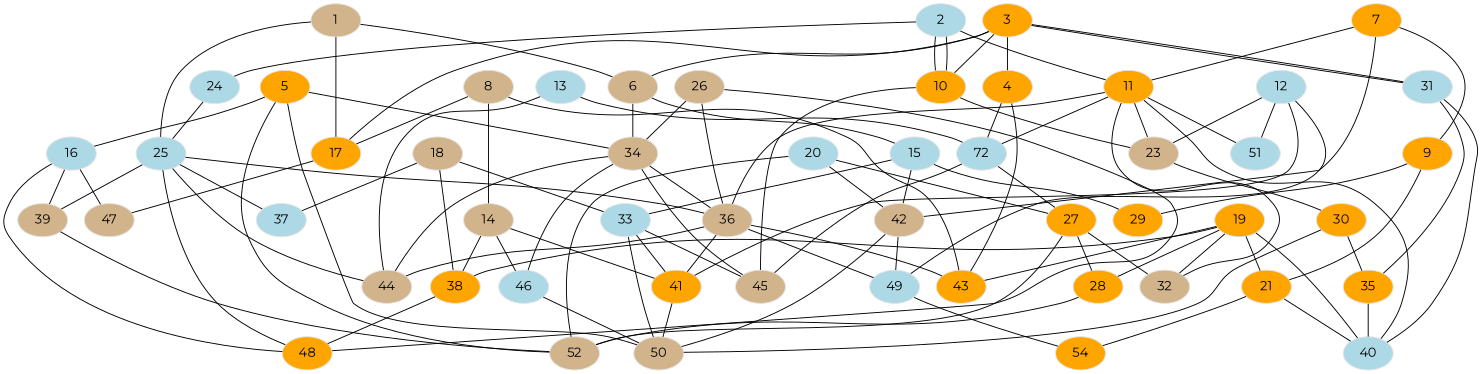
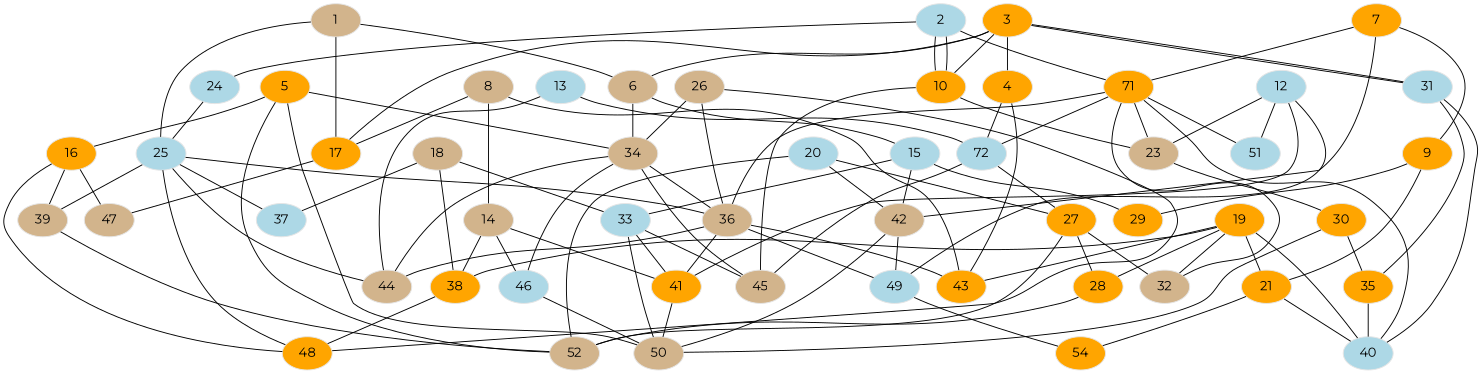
node "11": label "11" -> "71"
node "16": fillcolor lightblue -> orange
